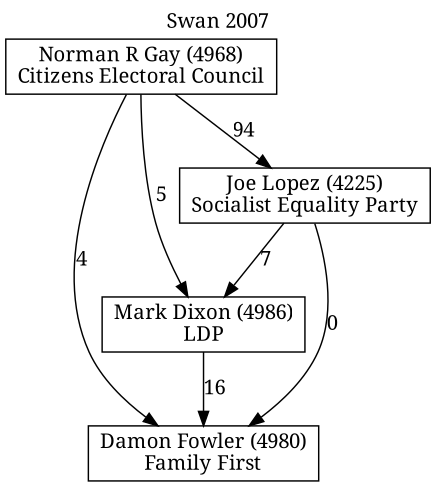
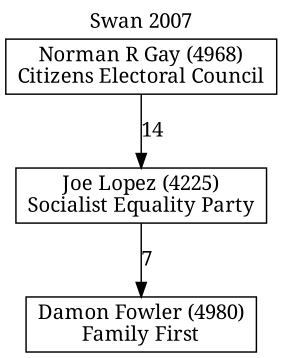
edge "Norman R Gay (4968) Citizens Electoral Council" -> "Joe Lopez (4225) Socialist Equality Party": label "94" -> "14"
edge "Norman R Gay (4968) Citizens Electoral Council" -> "Damon Fowler (4980) Family First": removed, label "4"
node "Mark Dixon (4986) LDP": removed
edge "Joe Lopez (4225) Socialist Equality Party" -> "Damon Fowler (4980) Family First": label "0" -> "7"
